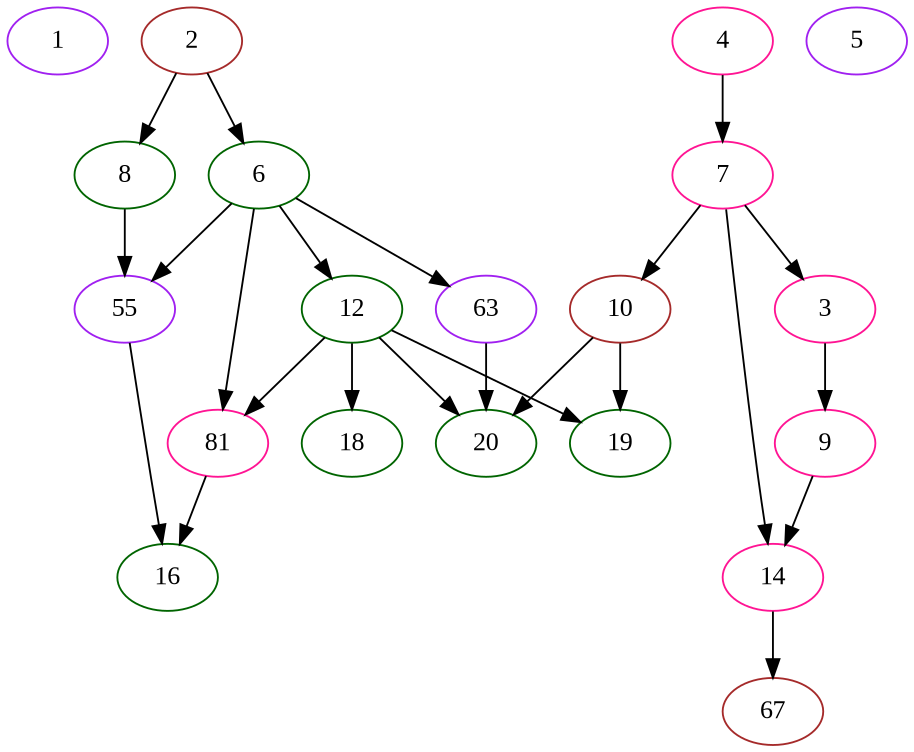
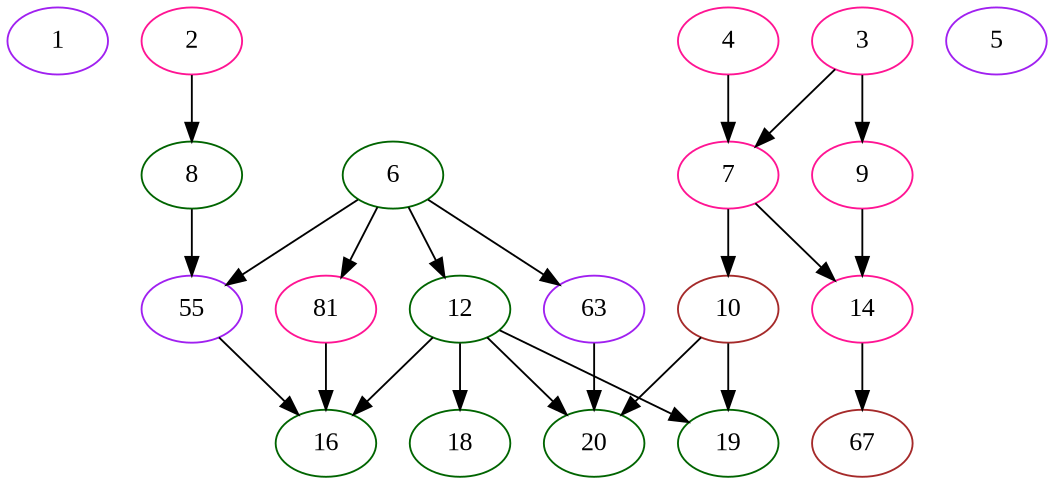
node "2": color brown -> deeppink
edge "2" -> "6": removed
edge "7" -> "3": reversed
edge "12" -> "81": now "12" -> "16"
